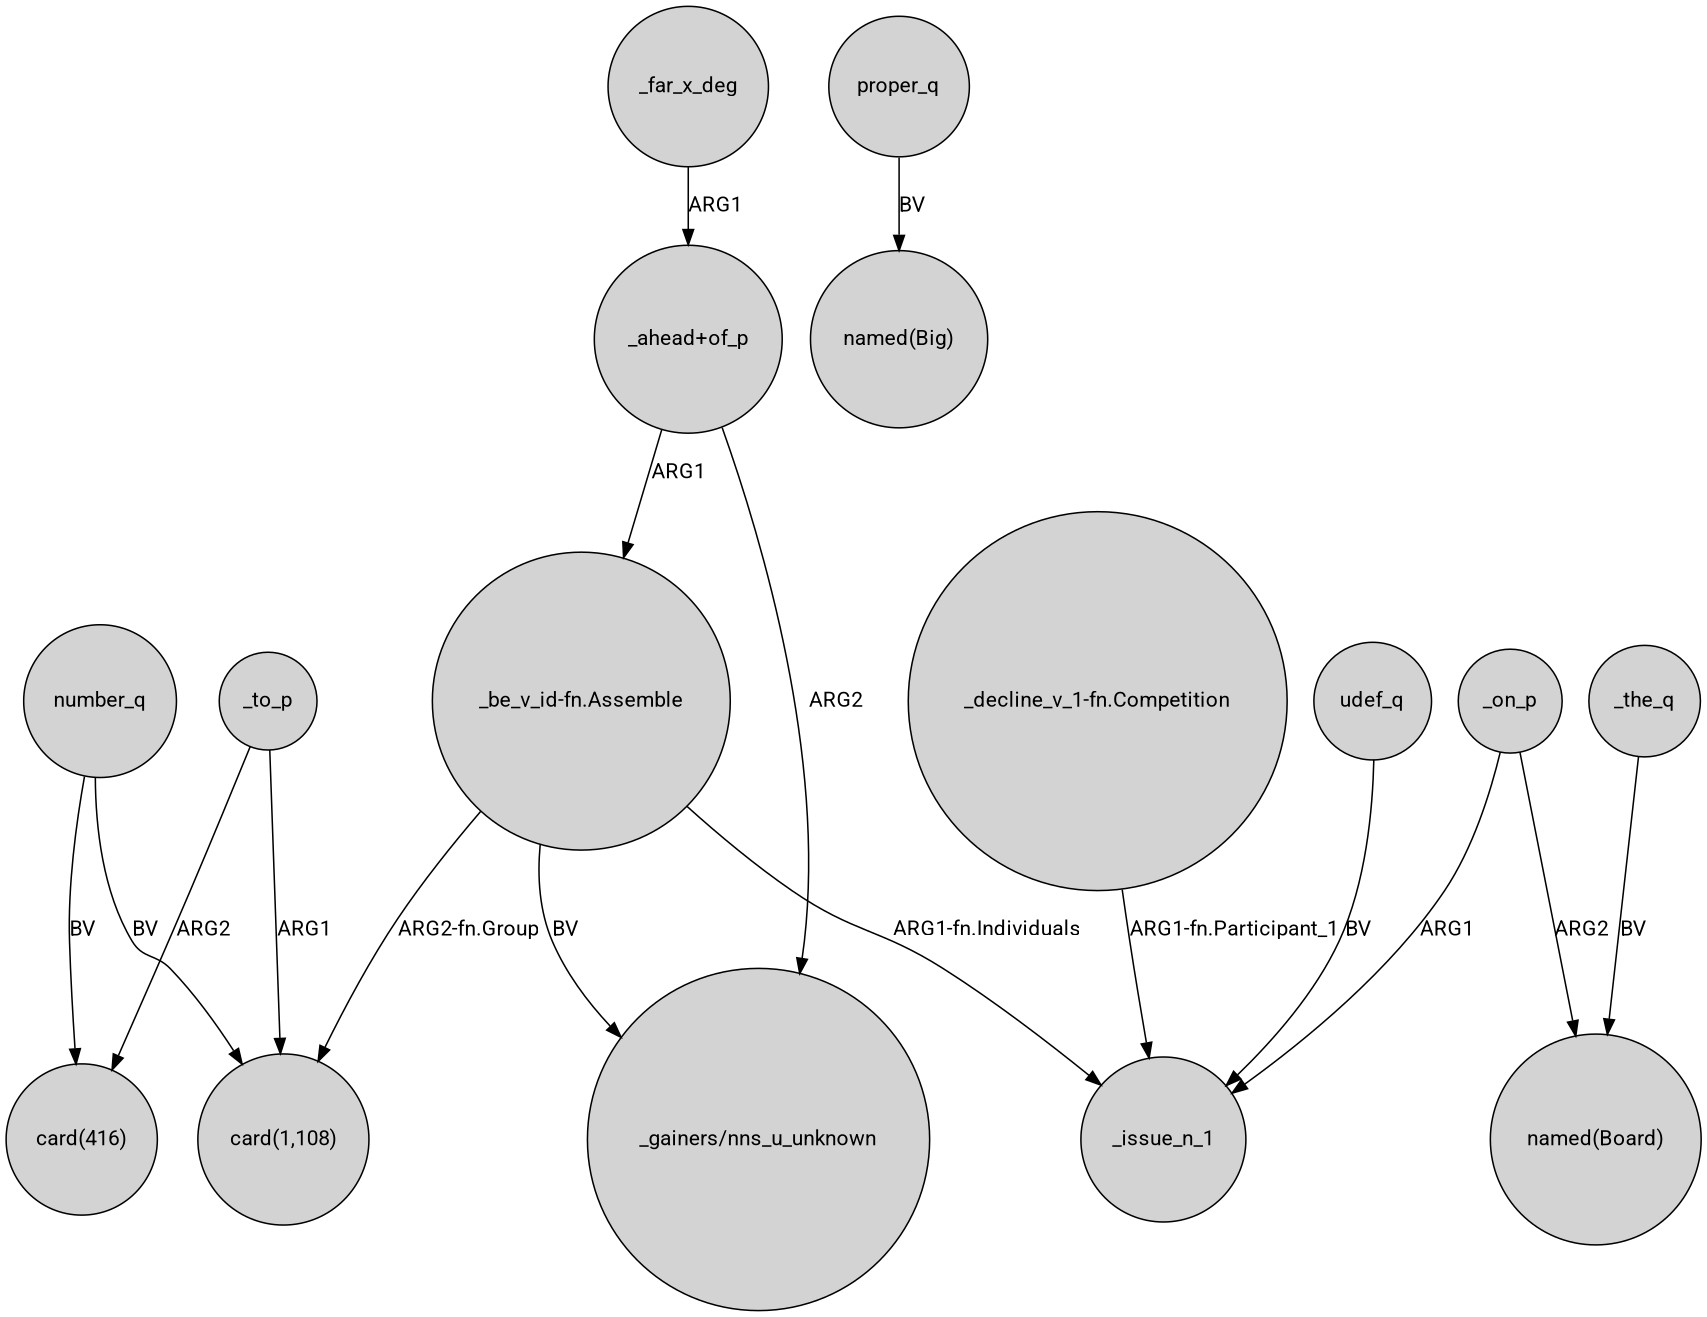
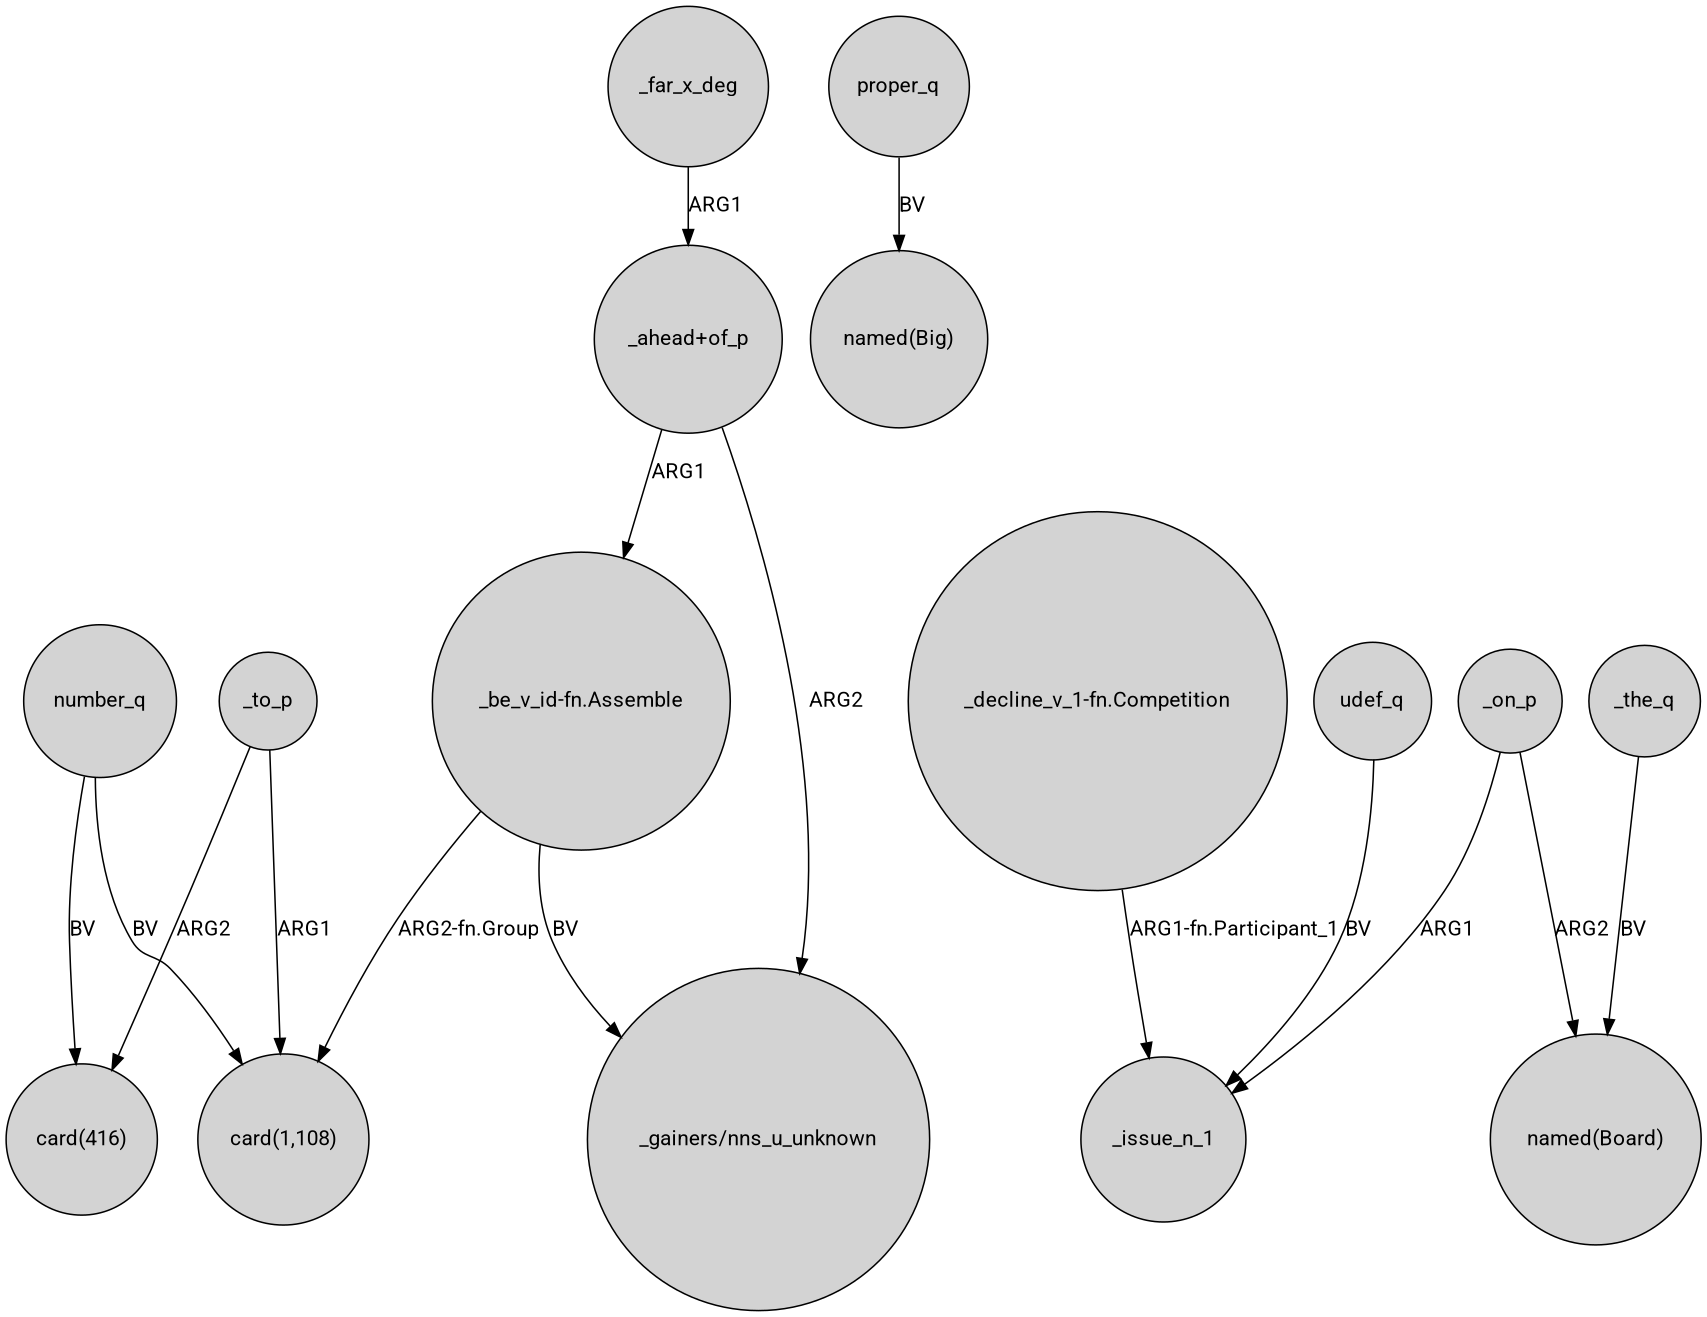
edge "_be_v_id-fn.Assemble" -> "_issue_n_1": removed, label "ARG1-fn.Individuals"
